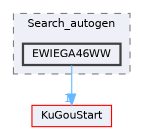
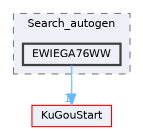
node "EWIEGA46WW": label "EWIEGA46WW" -> "EWIEGA76WW"
